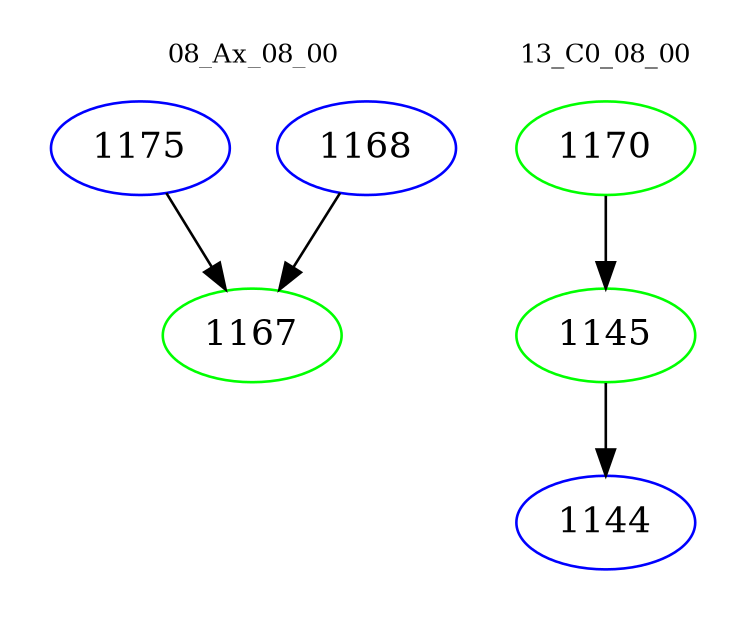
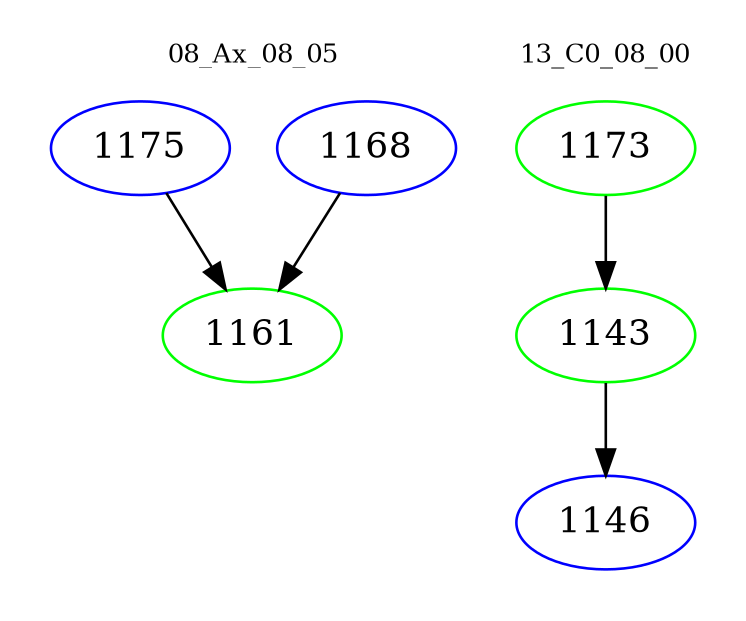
cluster "08_Ax_08_00": label "08_Ax_08_00" -> "08_Ax_08_05"
node "1170": label "1170" -> "1173"
node "1167": label "1167" -> "1161"
node "1145": label "1145" -> "1143"
node "1144": label "1144" -> "1146"
